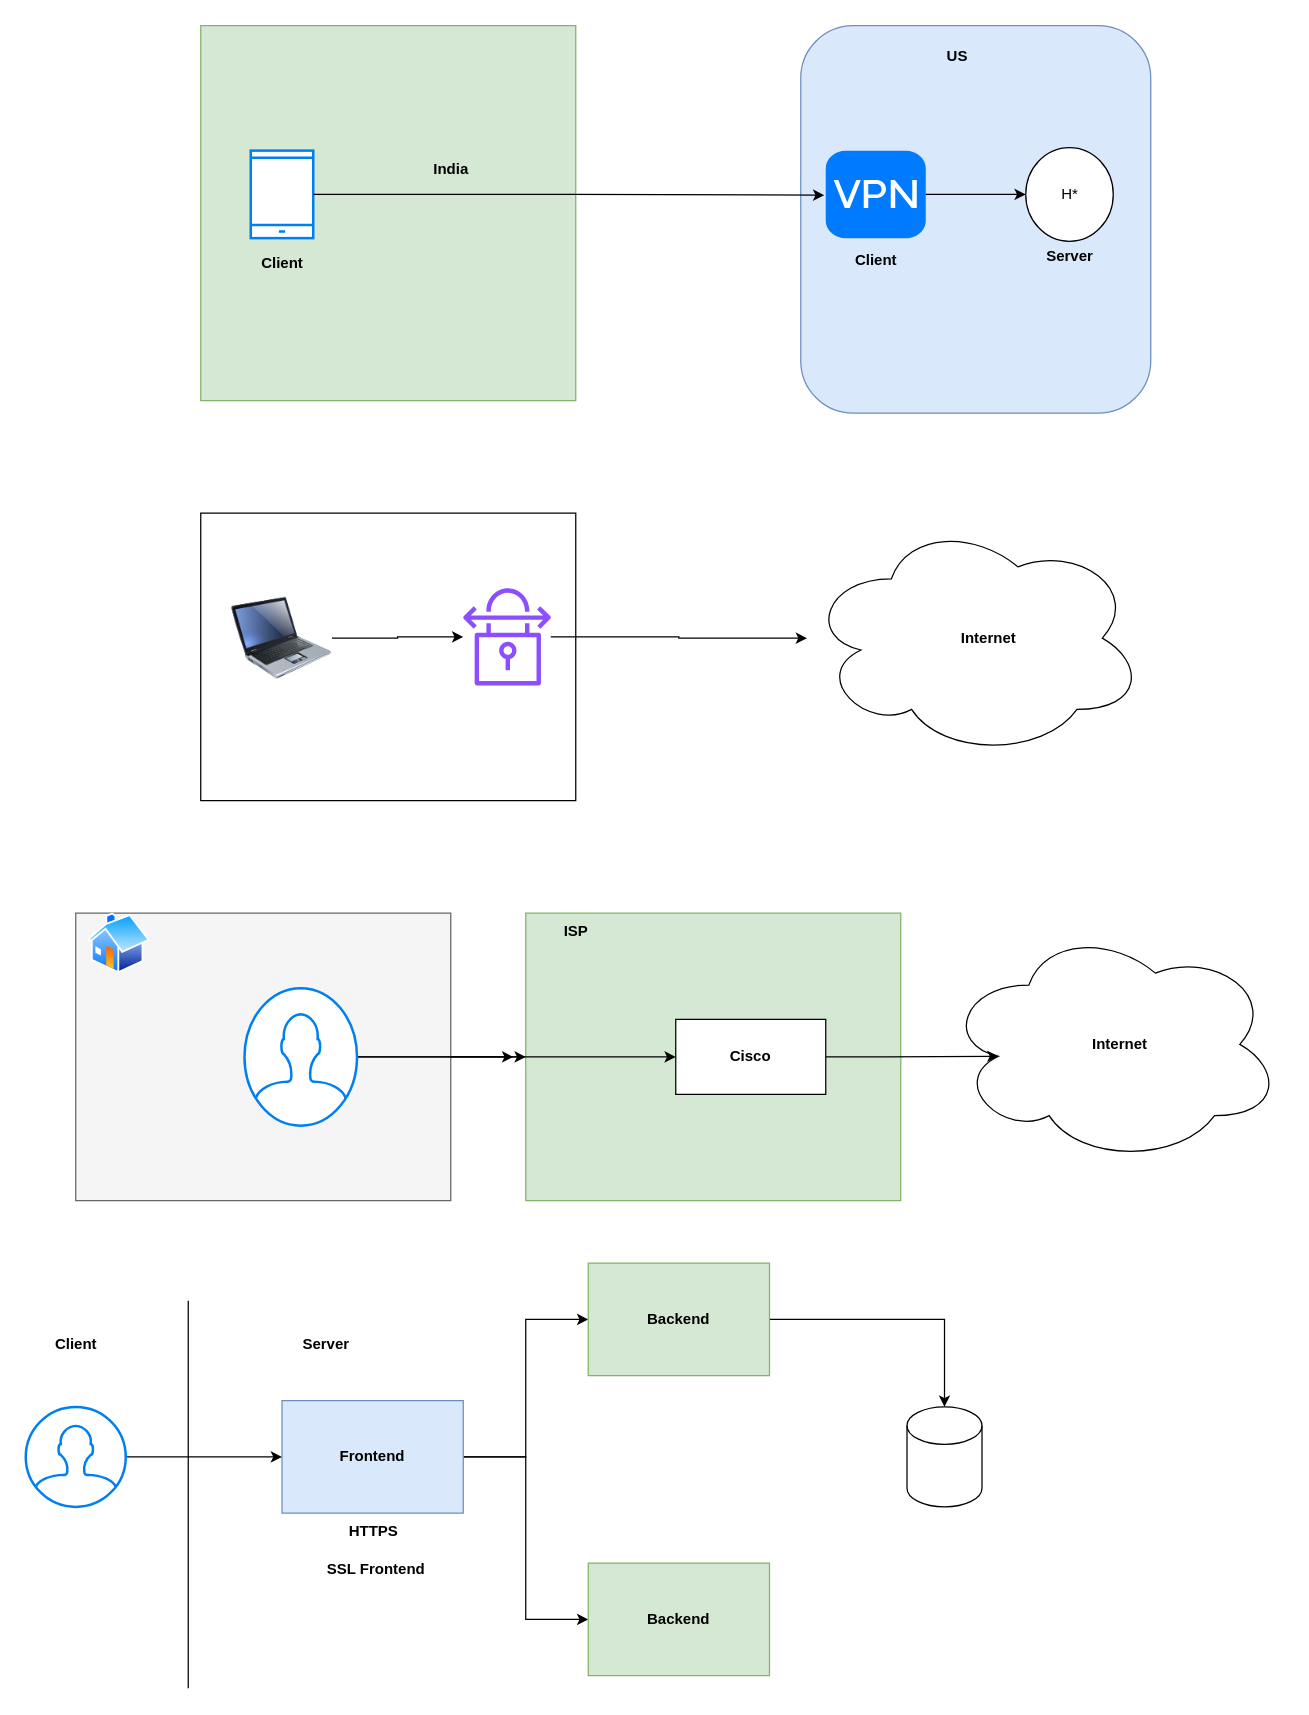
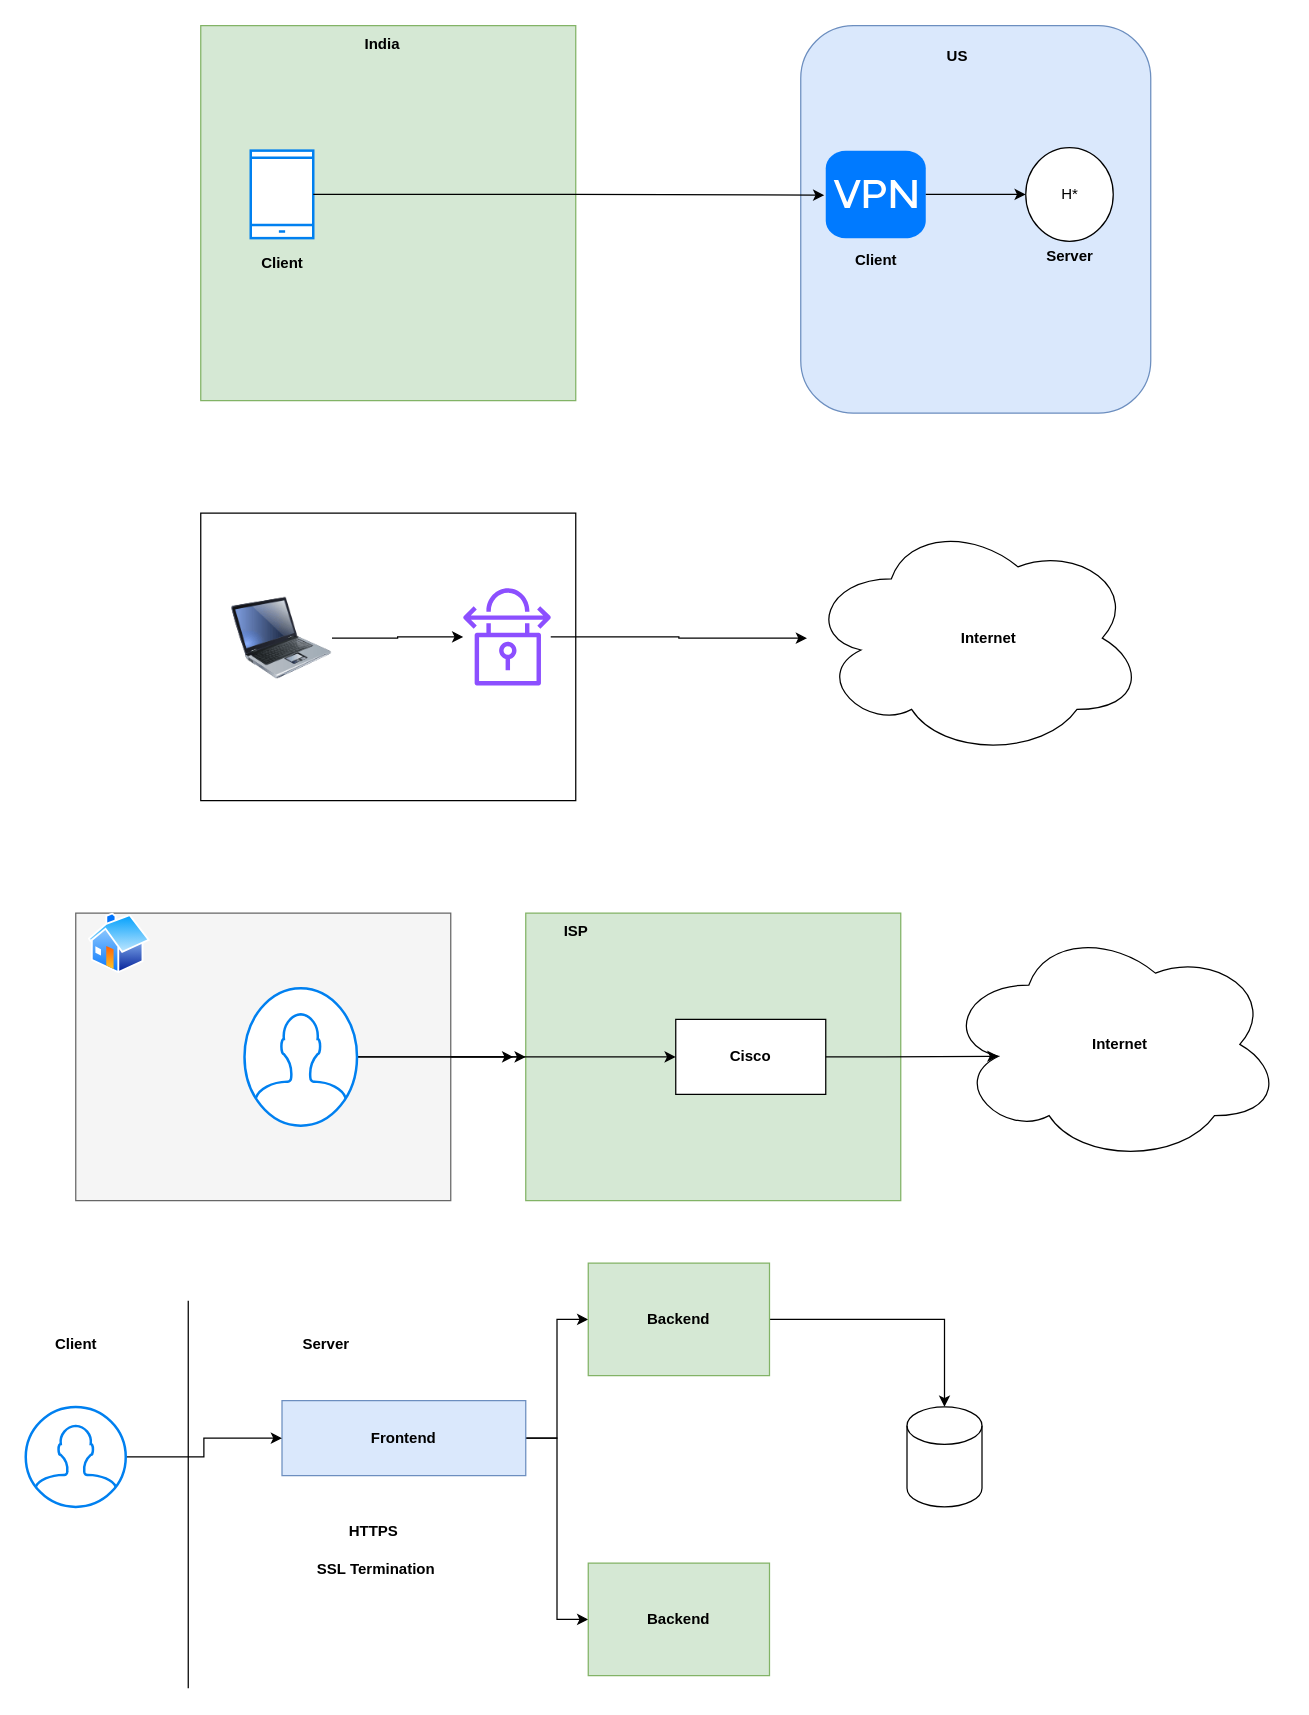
node "India": moved (451, 169) -> (382, 44)
node "Frontend": size 181x113 -> 244x75
node "SSL Frontend": label "SSL Frontend" -> "SSL Termination"
